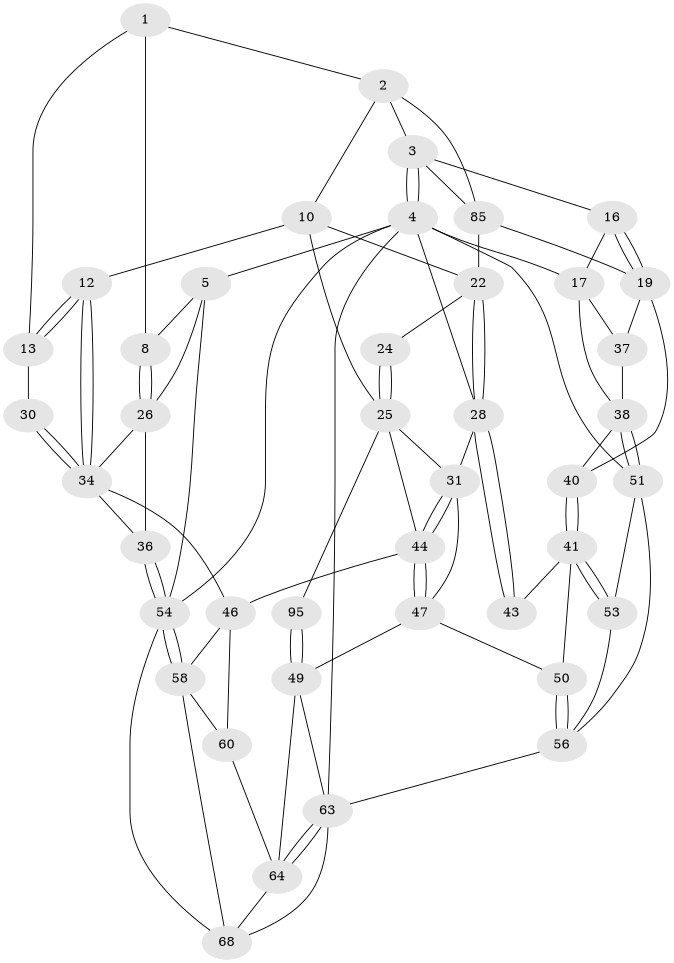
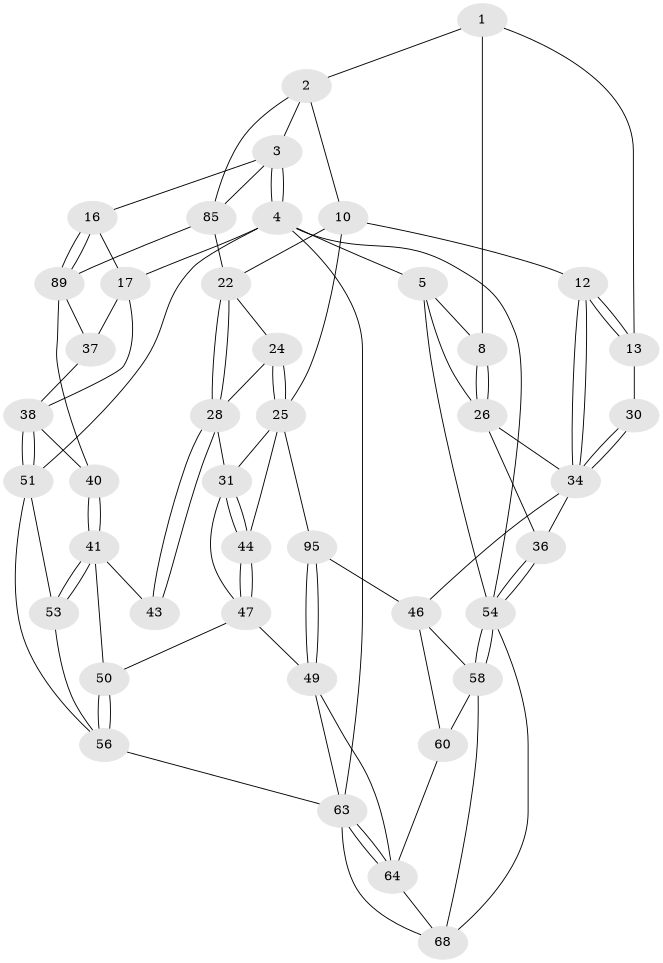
node "19": label "19" -> "89"
edge "4" -- "28": now "24" -- "28"
edge "44" -- "46": now "95" -- "46"
